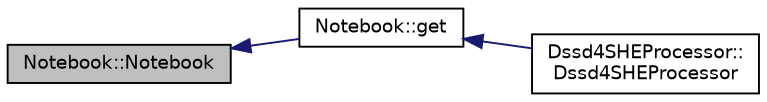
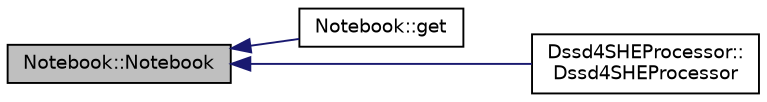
edge "Dssd4SHEProcessor:: Dssd4SHEProcessor" -> "Notebook::get": now "Dssd4SHEProcessor:: Dssd4SHEProcessor" -> "Notebook::Notebook"
